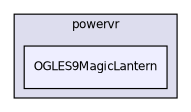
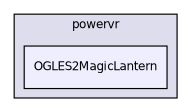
node "OGLES9MagicLantern": label "OGLES9MagicLantern" -> "OGLES2MagicLantern"
